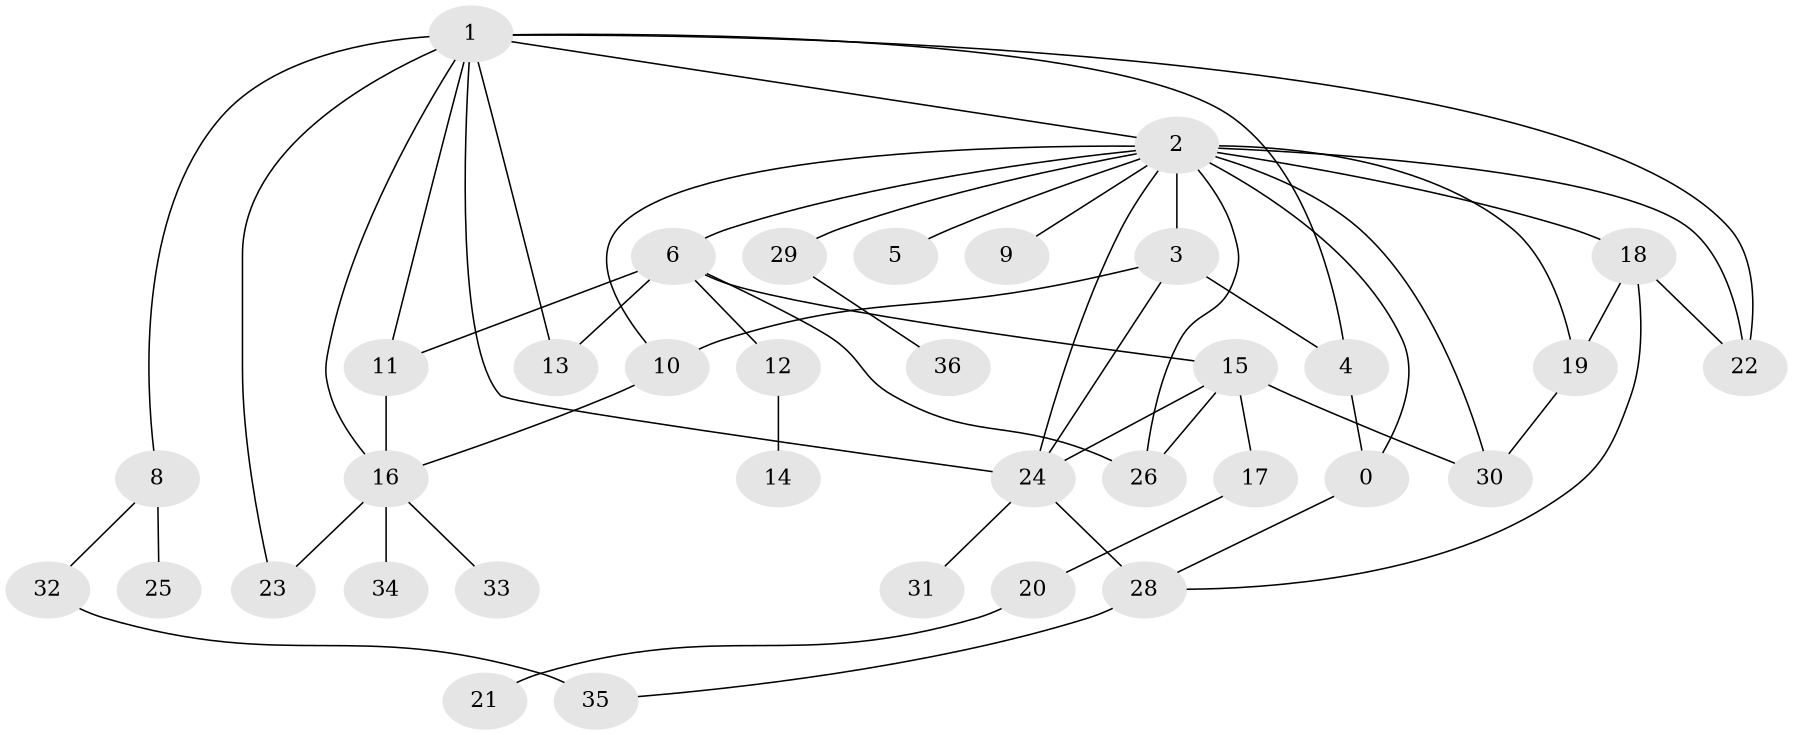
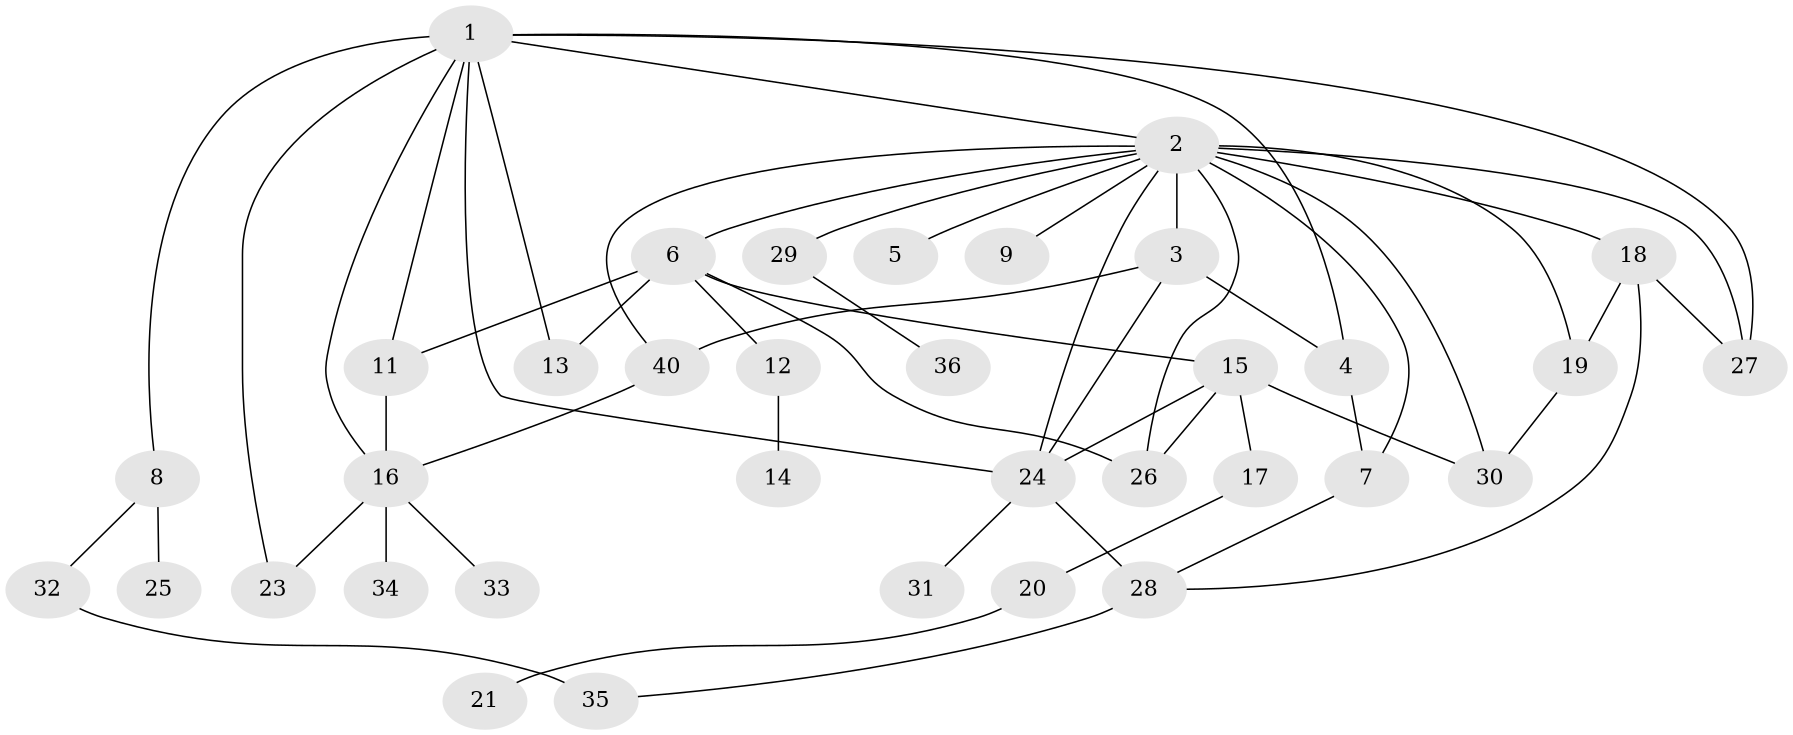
node "10": label "10" -> "40"
node "22": label "22" -> "27"
node "0": label "0" -> "7"
